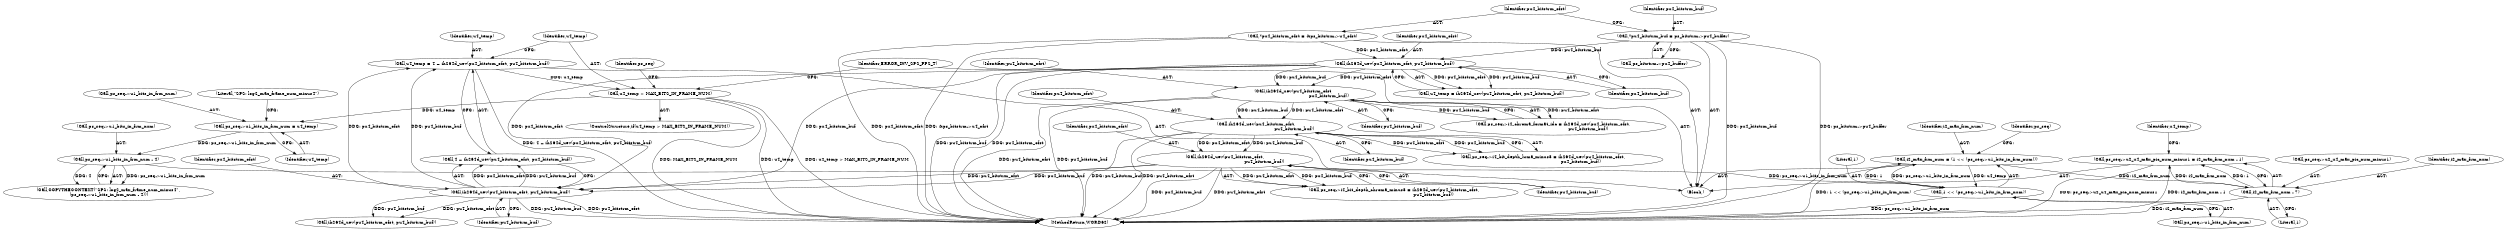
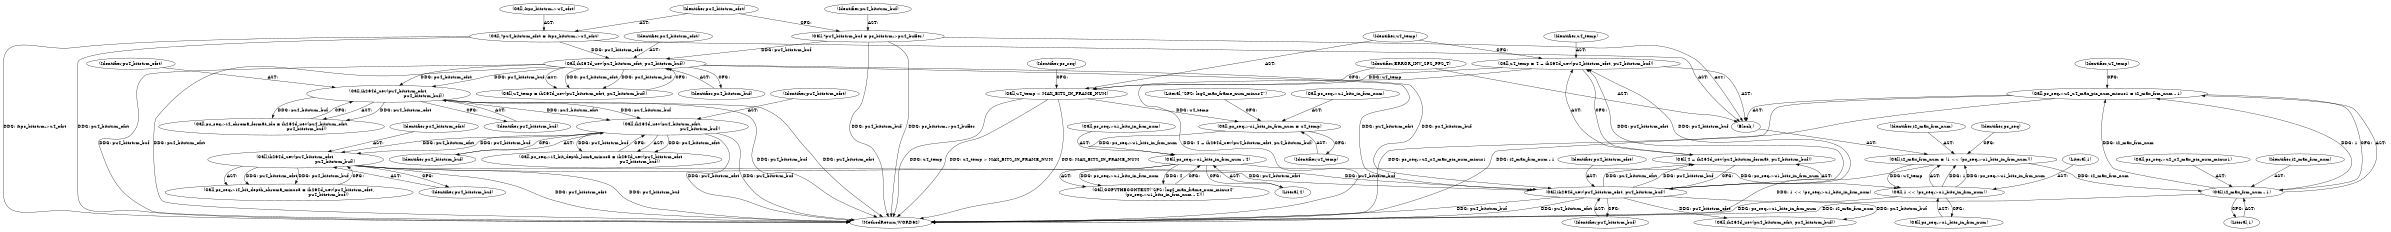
node "(Call,&ps_bitstrm->u4_ofst)": added
node "(Call,ps_bitstrm->pu4_buffer)": removed
node "(ControlStructure,if(u4_temp > MAX_BITS_IN_FRAME_NUM))": removed
node "(Call,4 + ih264d_uev(pu4_bitstrm_ofst, pu4_bitstrm_buf))": label "(Call,4 + ih264d_uev(pu4_bitstrm_ofst, pu4_bitstrm_buf))" -> "(Call,4 + ih264d_uev(pu4_bitstrm_format, pu4_bitstrm_buf))"
edge "(Call,i2_max_frm_num = (1 << (ps_seq->u1_bits_in_frm_num)))" -> "(Block,)": reversed
node "(Literal,4)": added
node "(Call,i2_max_frm_num - 7)": label "(Call,i2_max_frm_num - 7)" -> "(Call,i2_max_frm_num - 1)"
